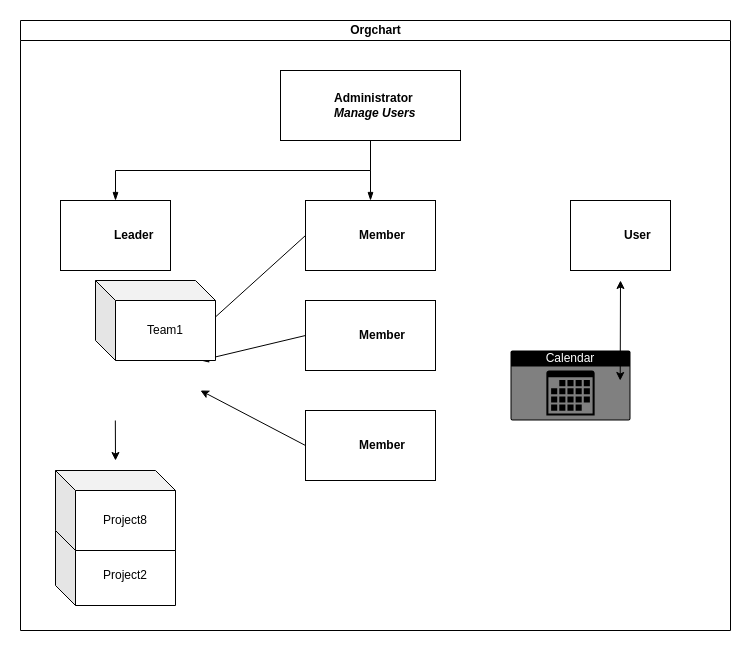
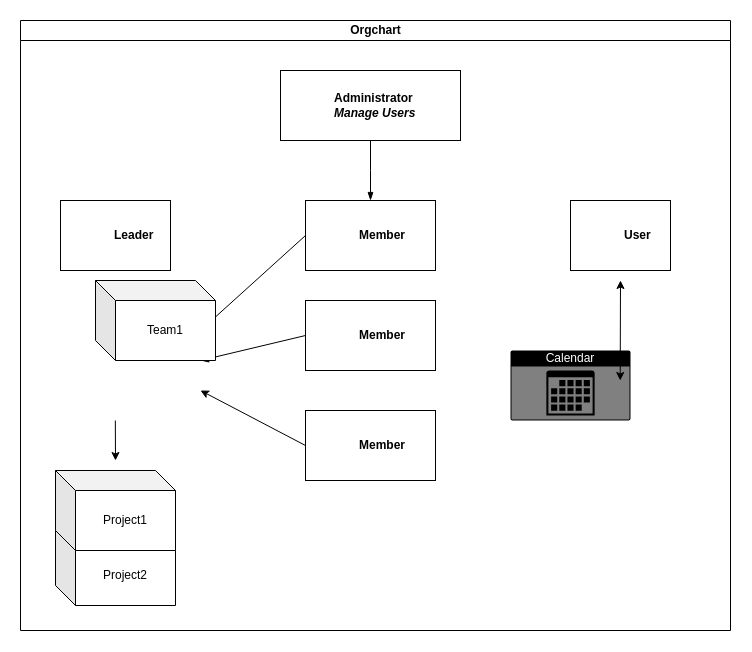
edge "Administrator Manage Users" -> "Leader": removed
node "Project8": label "Project8" -> "Project1"
